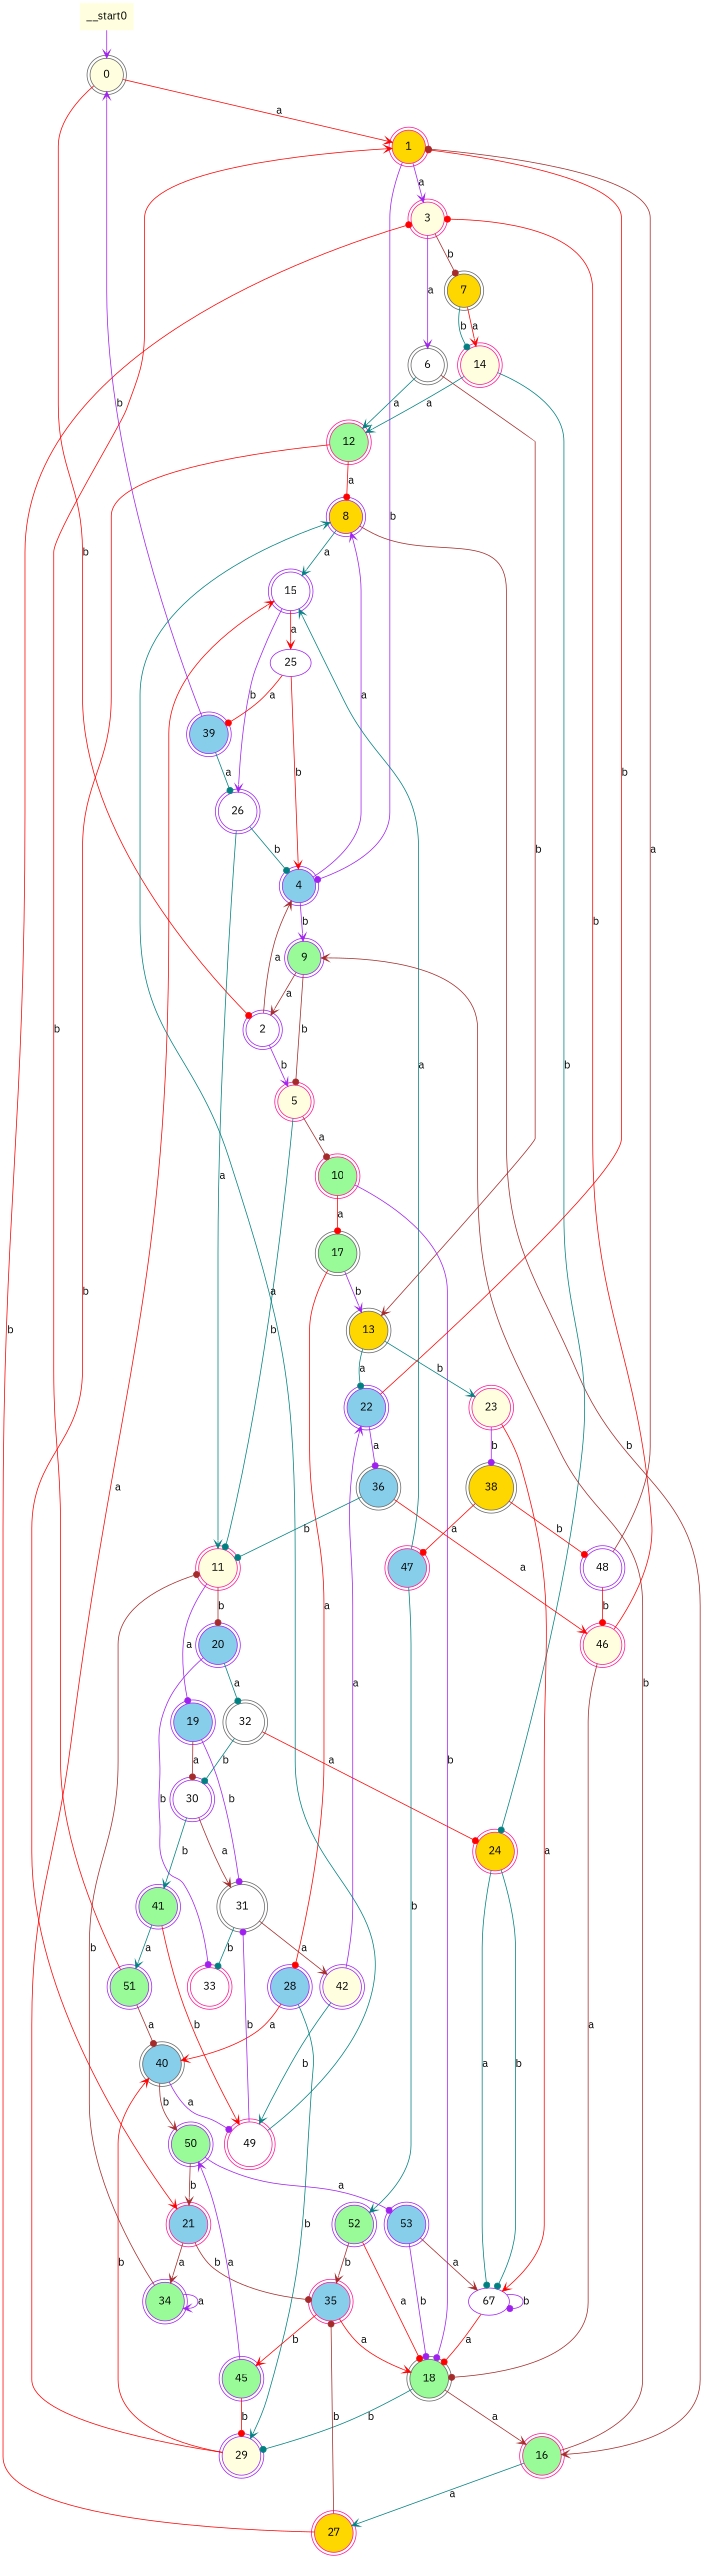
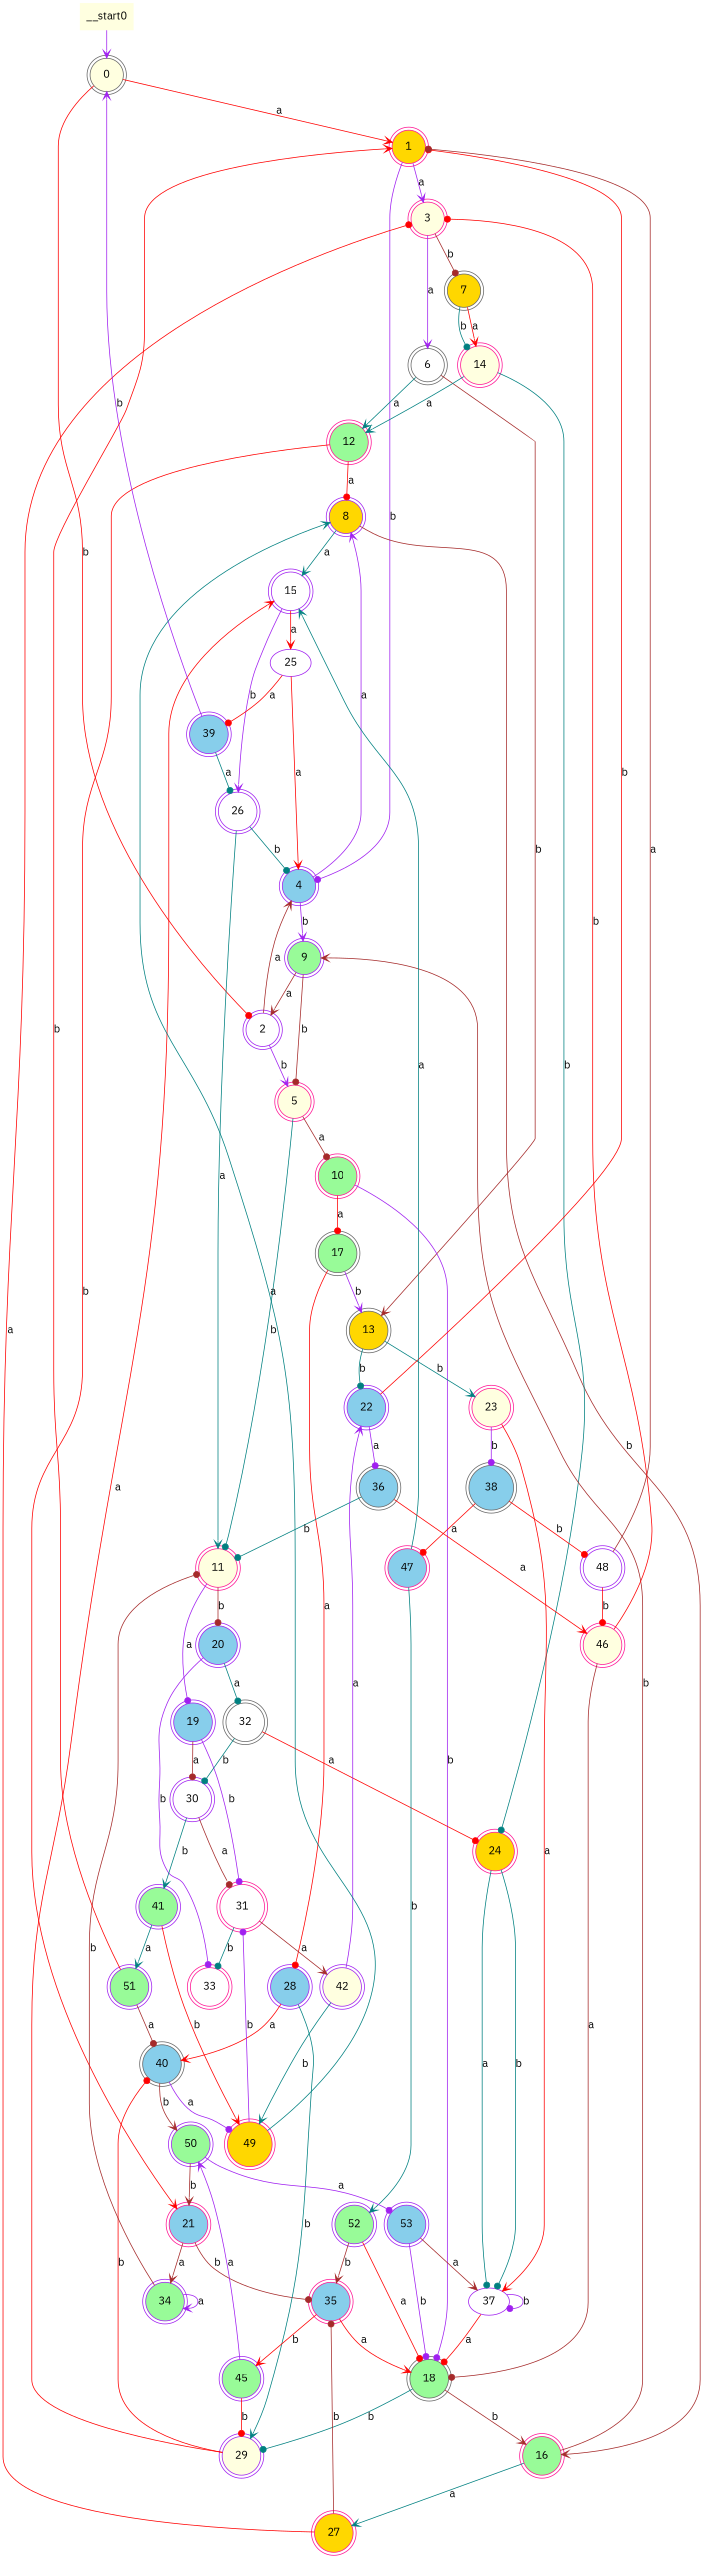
edge "25" -> "4": label "b" -> "a"
edge "27" -> "3": label "b" -> "a"
edge "13" -> "22": label "a" -> "b"
node "38": fillcolor gold -> skyblue
edge "30" -> "31": arrowhead vee -> dot
node "31": color gray40 -> deeppink
node "49": fillcolor white -> gold
edge "29" -> "40": arrowhead vee -> dot
node "67": label "67" -> "37"
edge "18" -> "16": label "a" -> "b"
